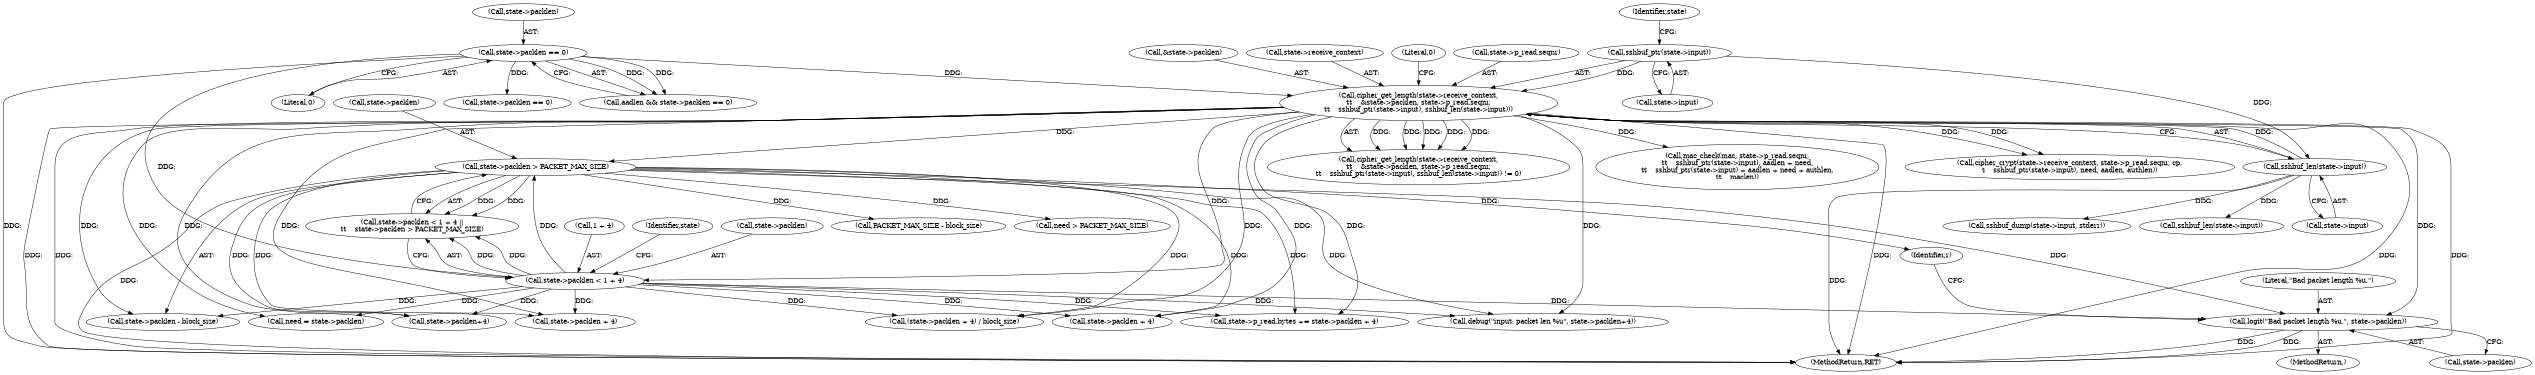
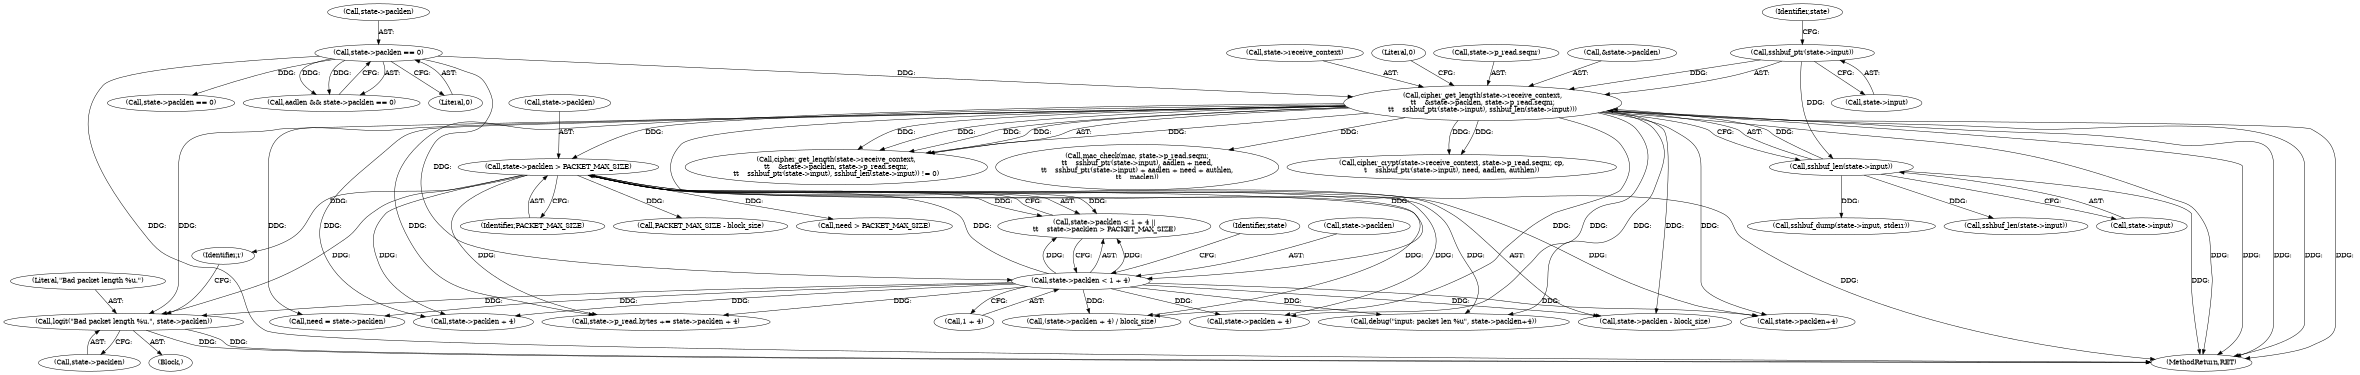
node "(Identifier,PACKET_MAX_SIZE)": added
edge "(Call,state->packlen < 1 + 4)" -> "(Call,1 + 4)": added, label "CFG:"
node "(MethodReturn,)": label "(MethodReturn,)" -> "(Block,)"
